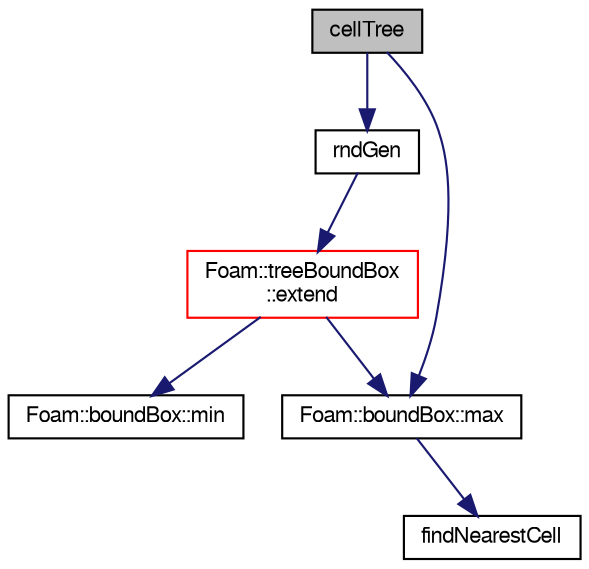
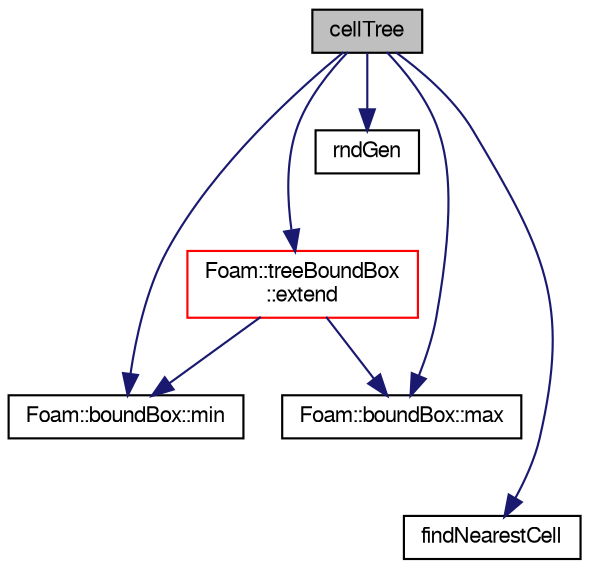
edge "cellTree" -> "Foam::boundBox::min": added
edge "rndGen" -> "Foam::treeBoundBox ::extend": now "cellTree" -> "Foam::treeBoundBox ::extend"
edge "Foam::boundBox::max" -> "findNearestCell": now "cellTree" -> "findNearestCell"
